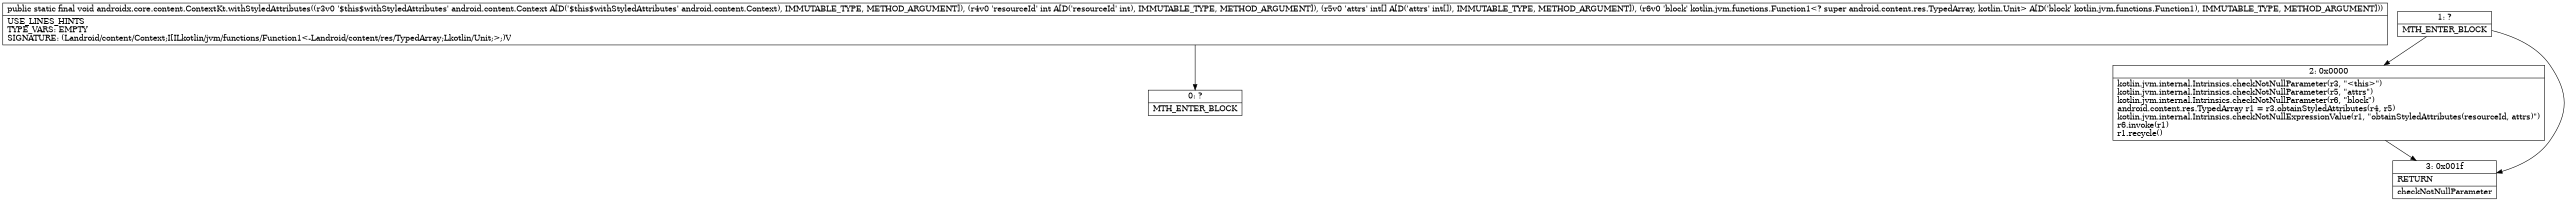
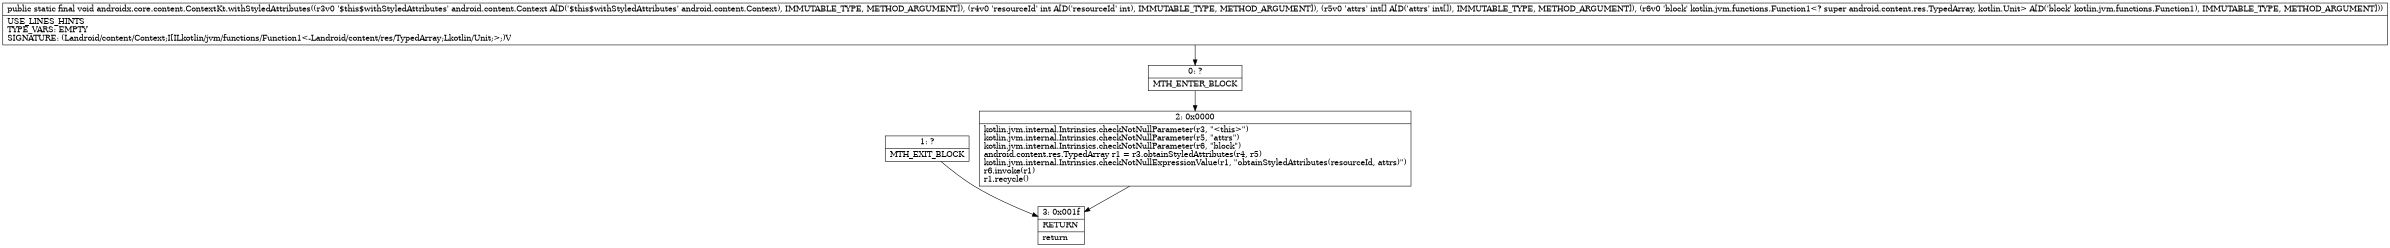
node "1: ?": text "MTH_ENTER_BLOCK" -> "MTH_EXIT_BLOCK"
edge "1: ?" -> "2: 0x0000": now "0: ?" -> "2: 0x0000"
node "3: 0x001f": text "checkNotNullParameter" -> "return"
